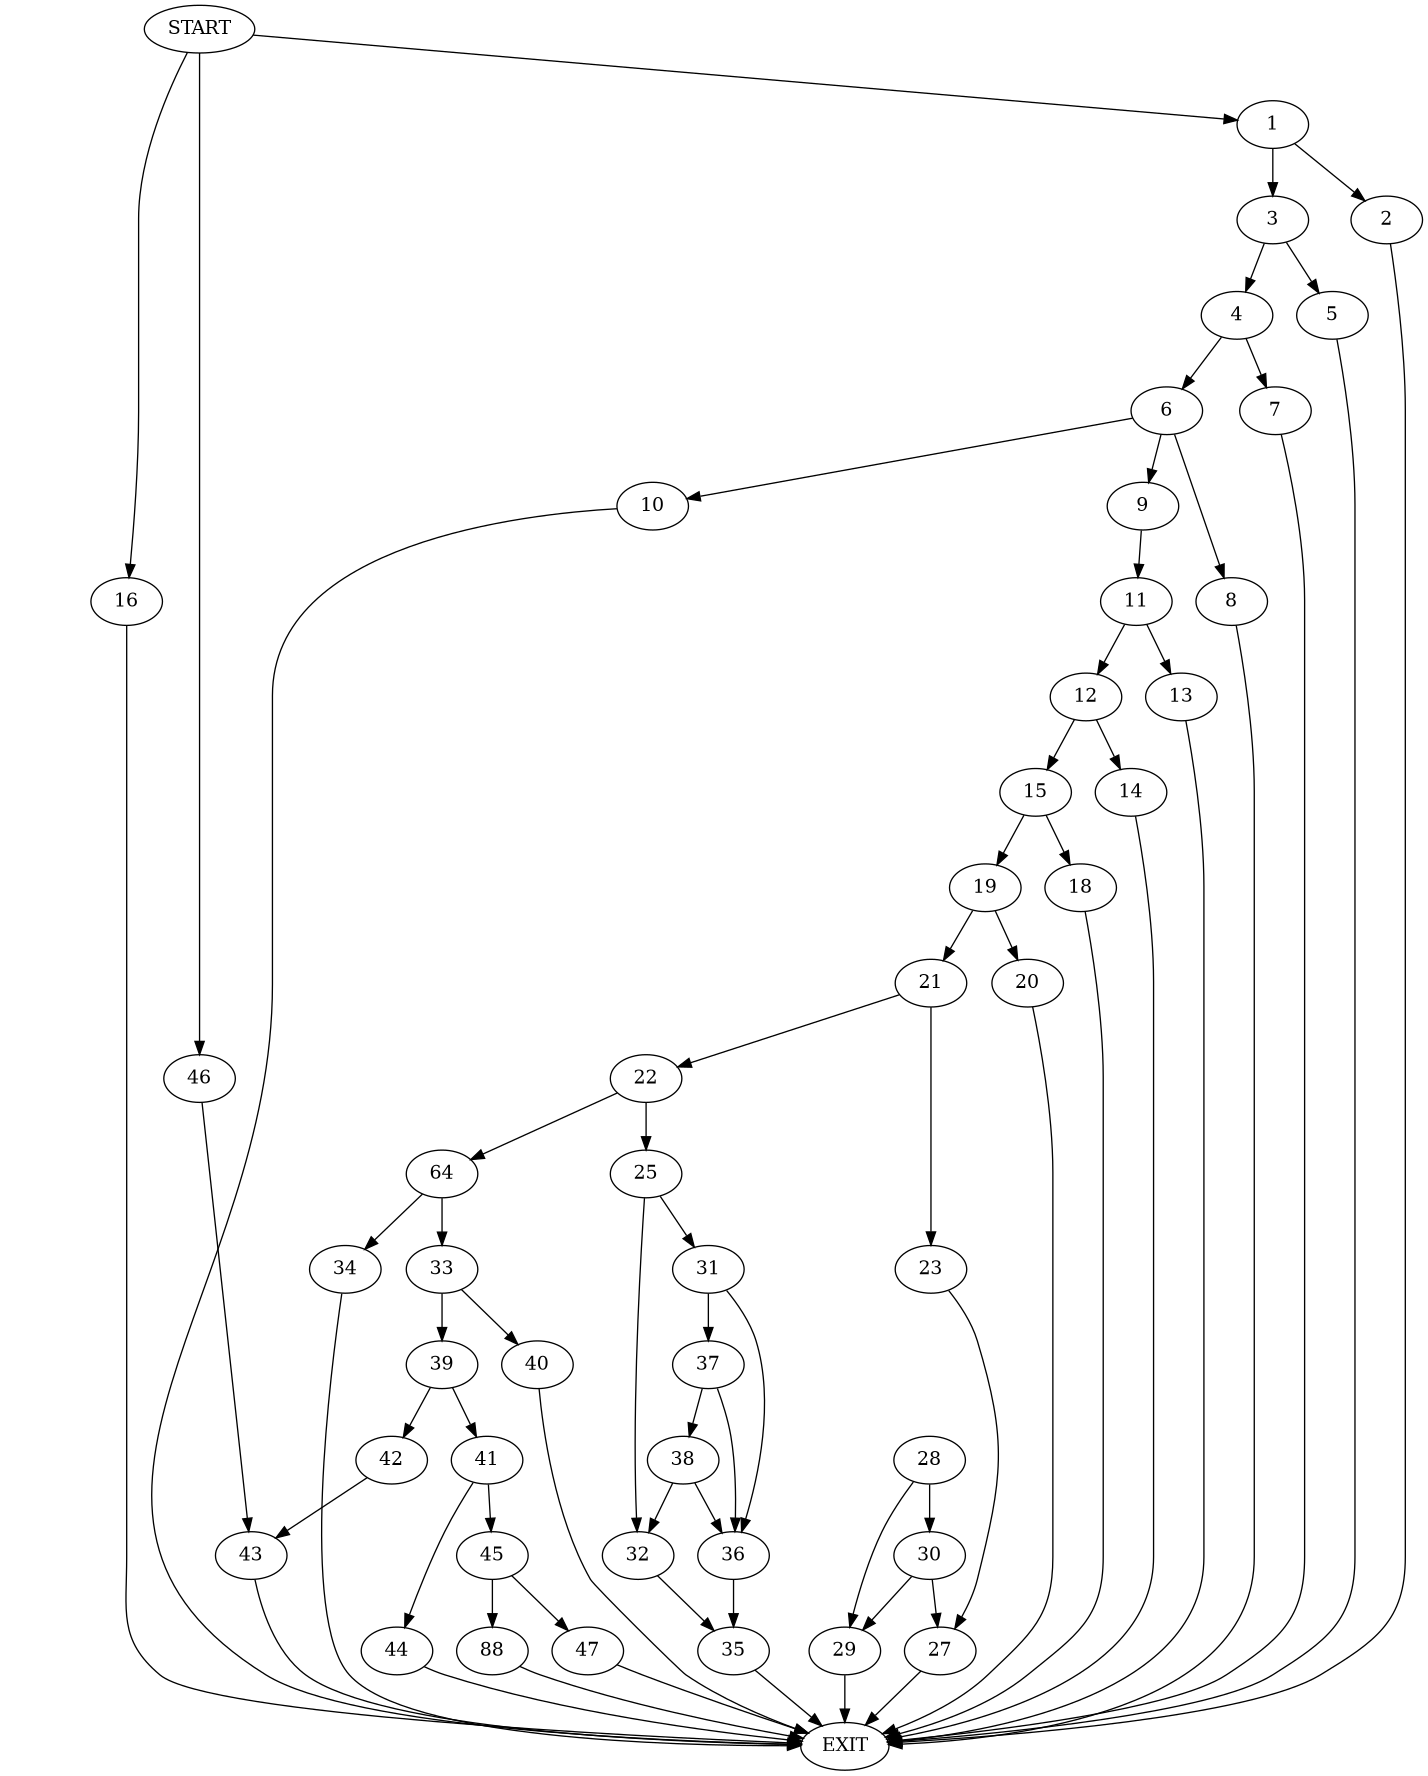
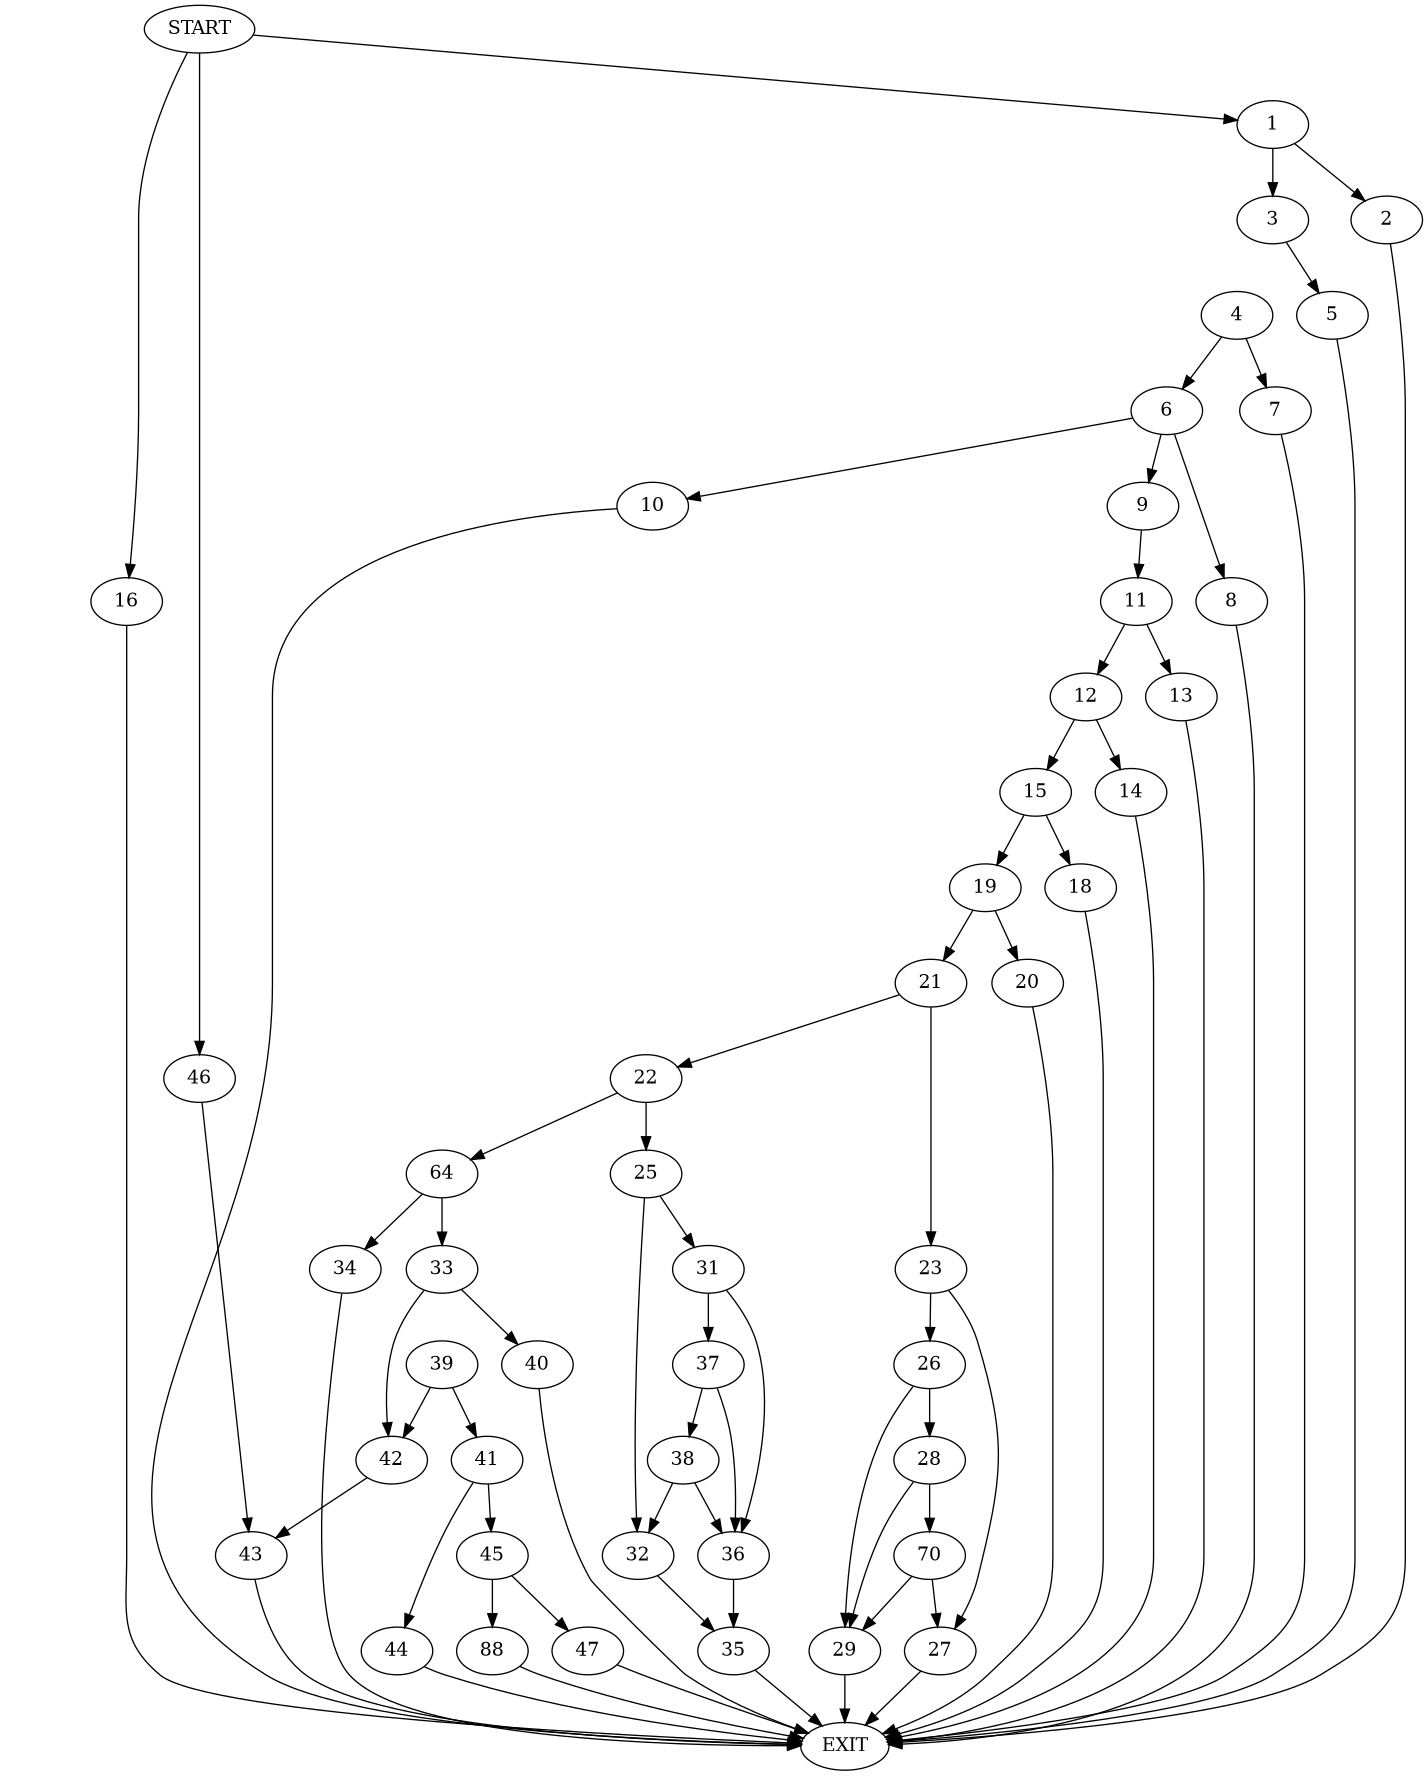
edge "3" -> "4": removed
edge "33" -> "39": now "33" -> "42"
node "26": added
node "30": label "30" -> "70"
